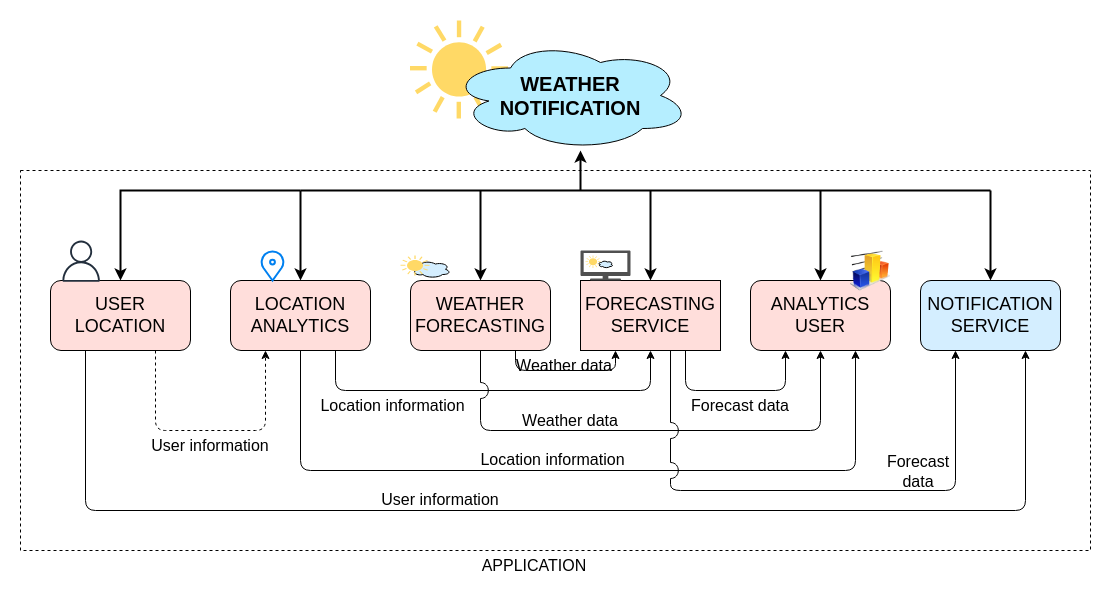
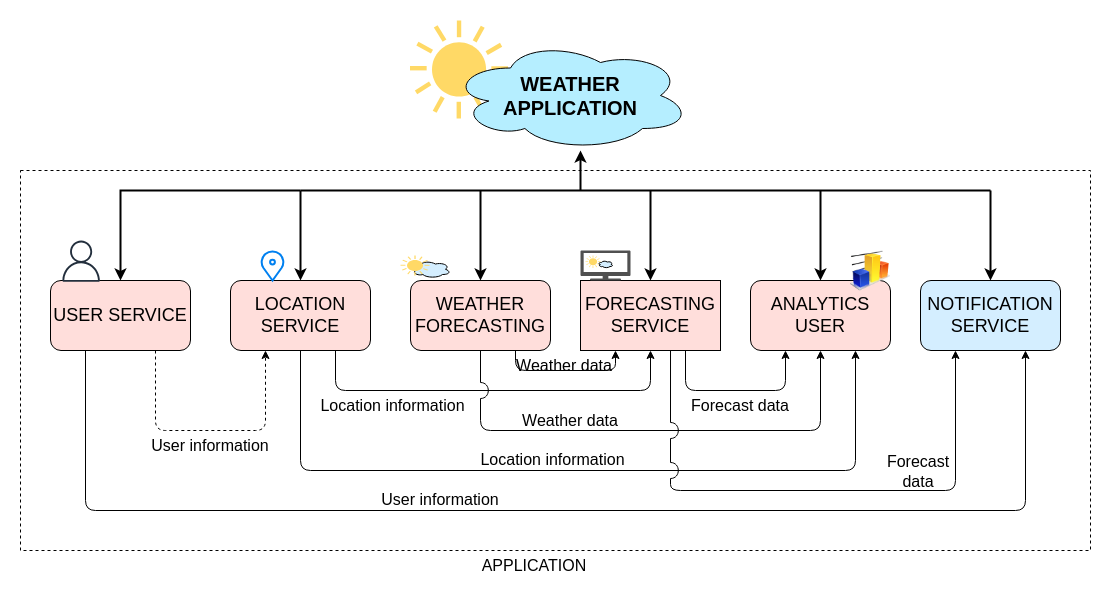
node "WEATHER NOTIFICATION": label "WEATHER NOTIFICATION" -> "WEATHER APPLICATION"
node "USER LOCATION": label "USER LOCATION" -> "USER SERVICE"
node "LOCATION ANALYTICS": label "LOCATION ANALYTICS" -> "LOCATION SERVICE"
